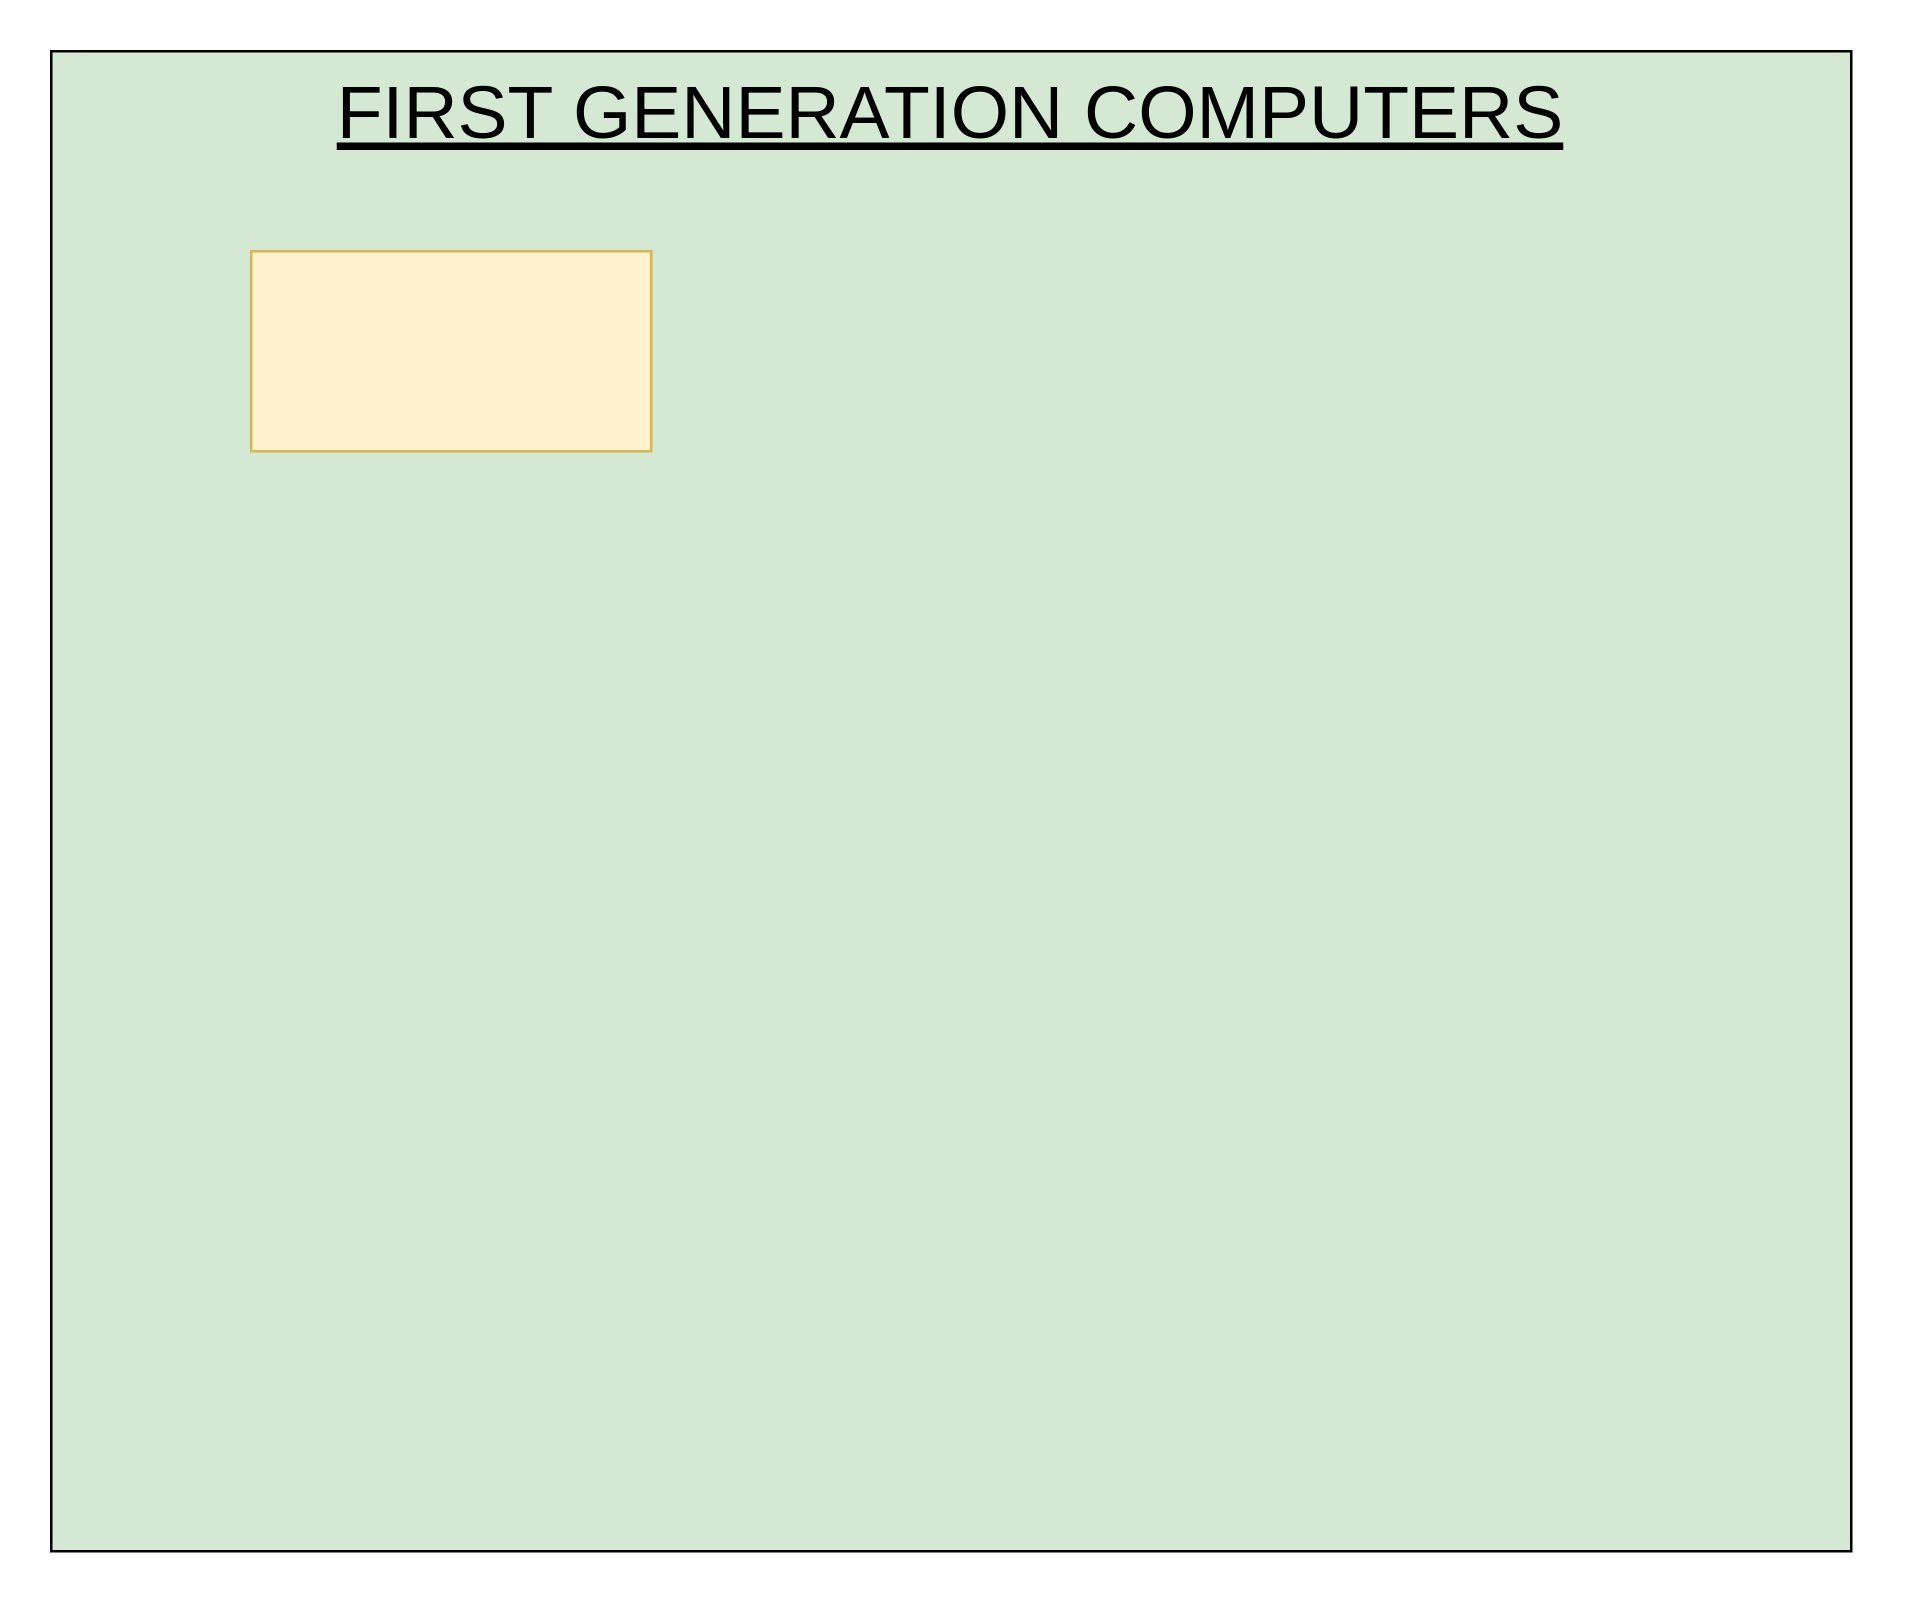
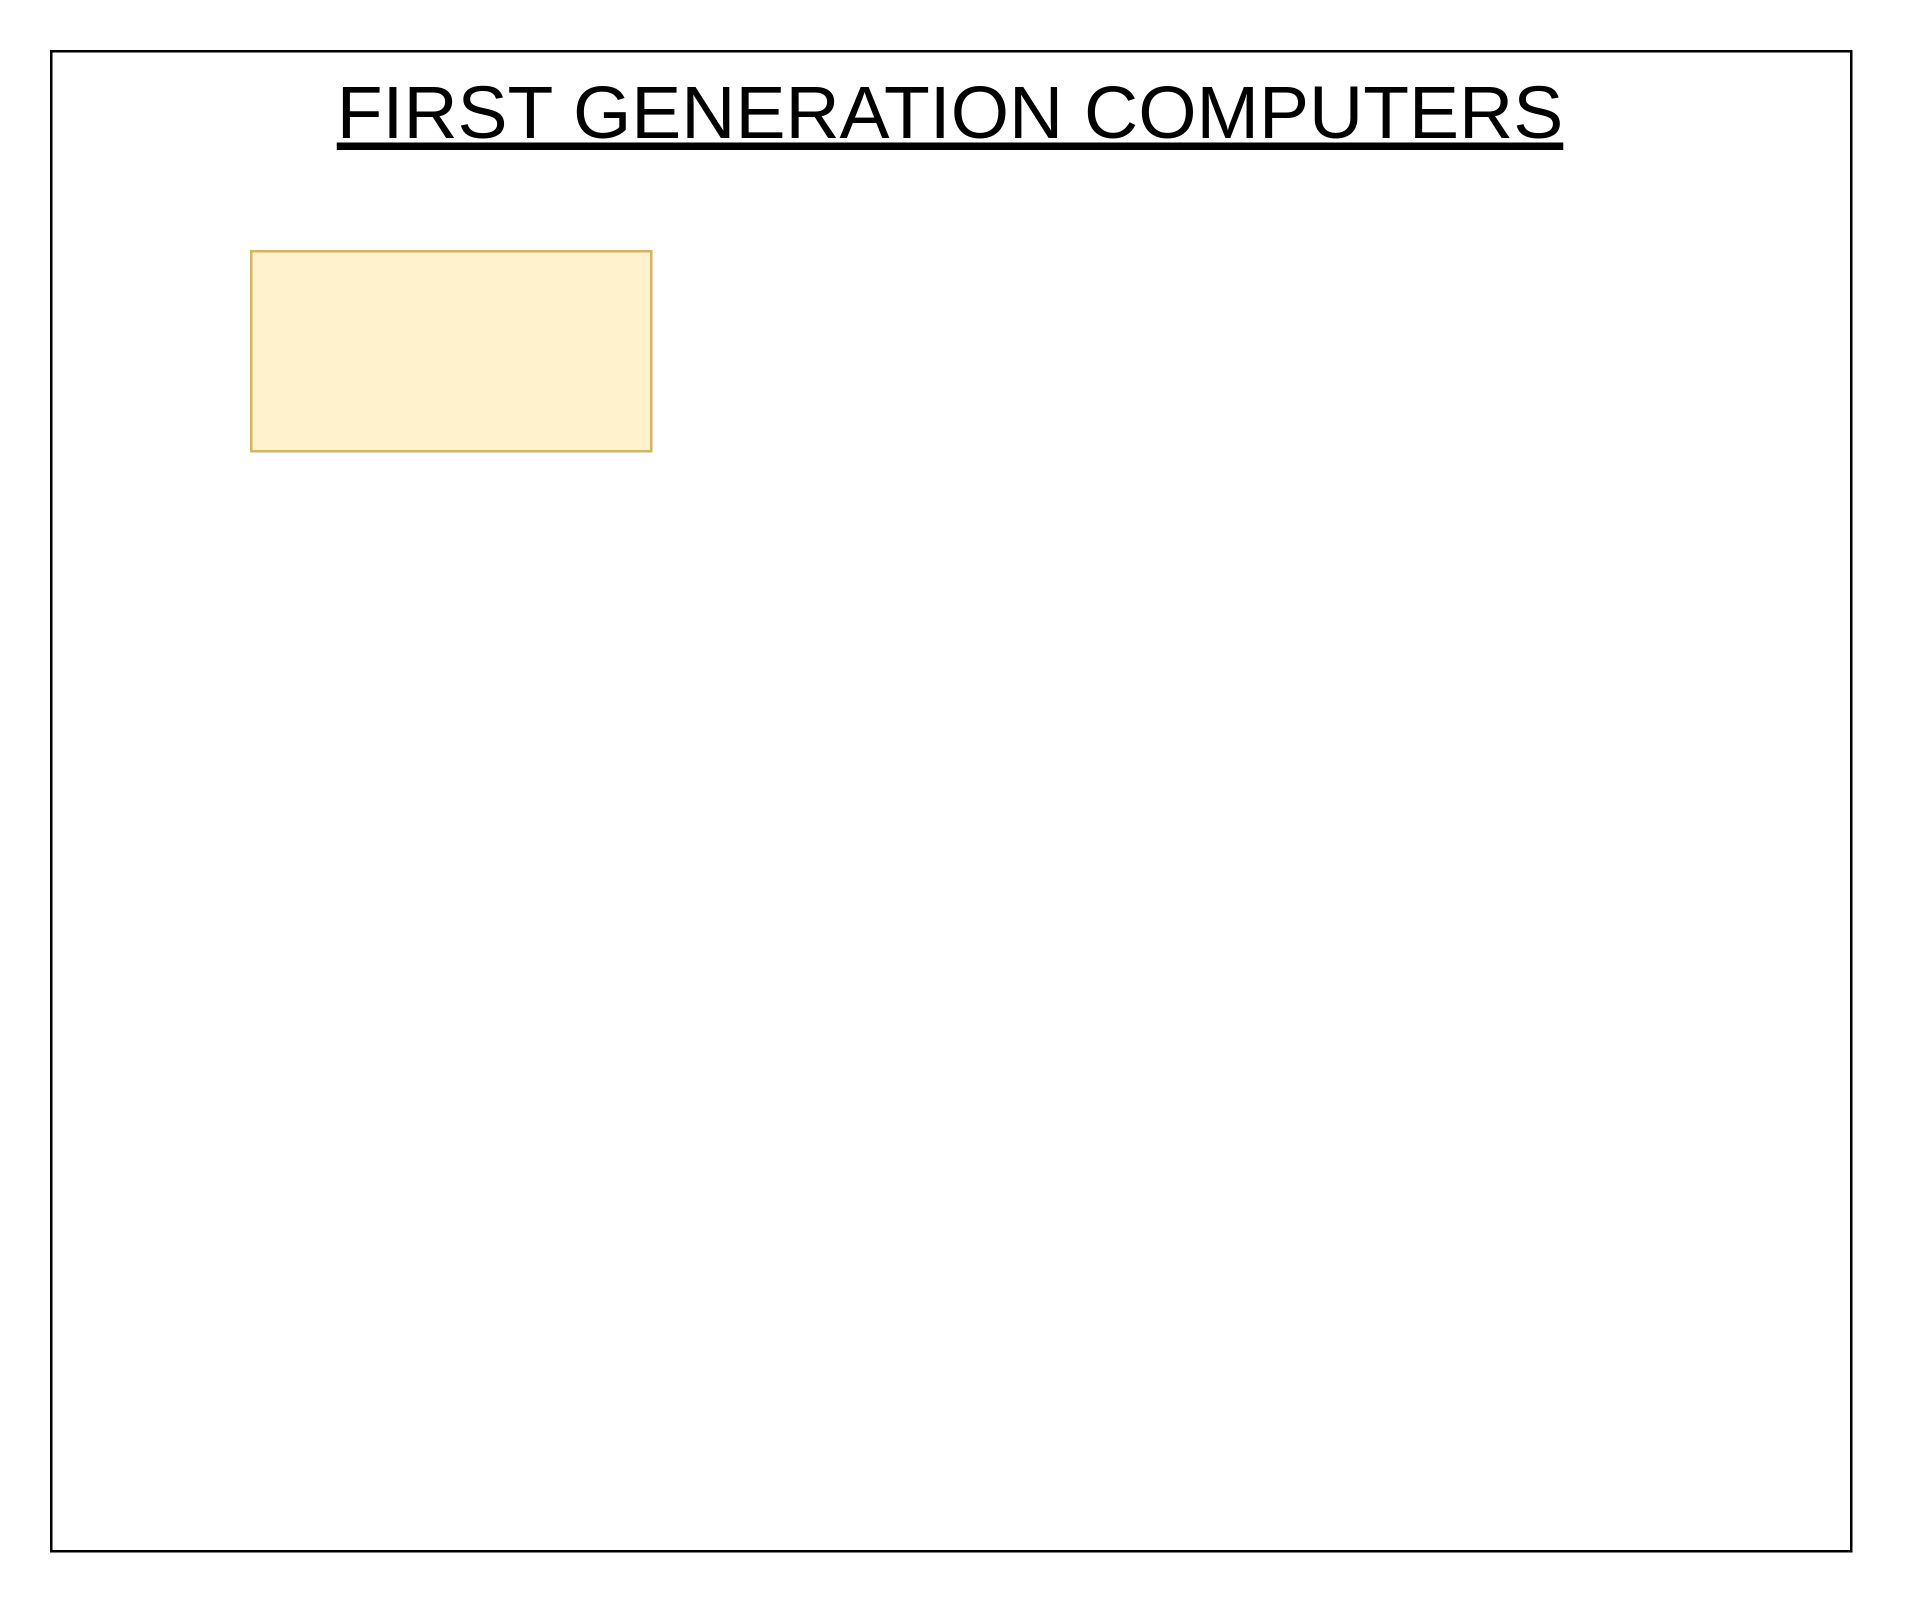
node "FIRST GENERATION COMPUTERS": fillcolor #d5e8d4 -> #ffffff
